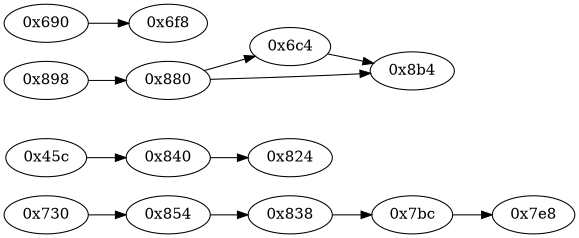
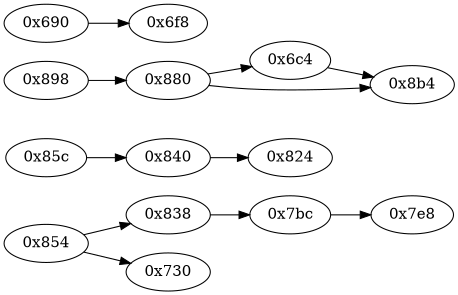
node "0x45c": label "0x45c" -> "0x85c"
edge "0x730" -> "0x854": reversed
